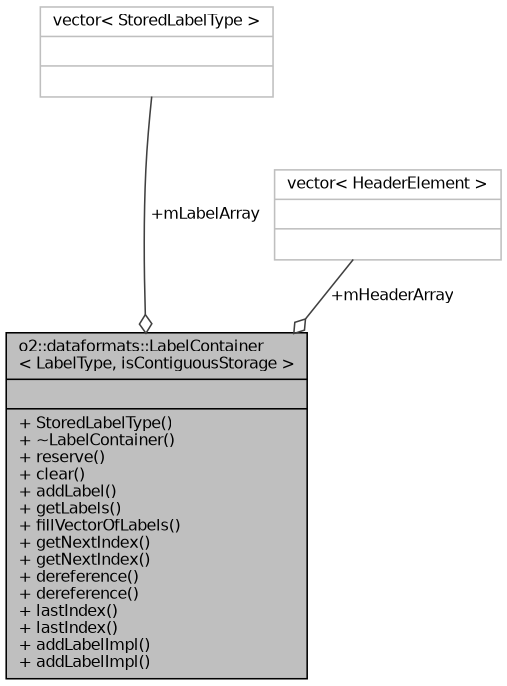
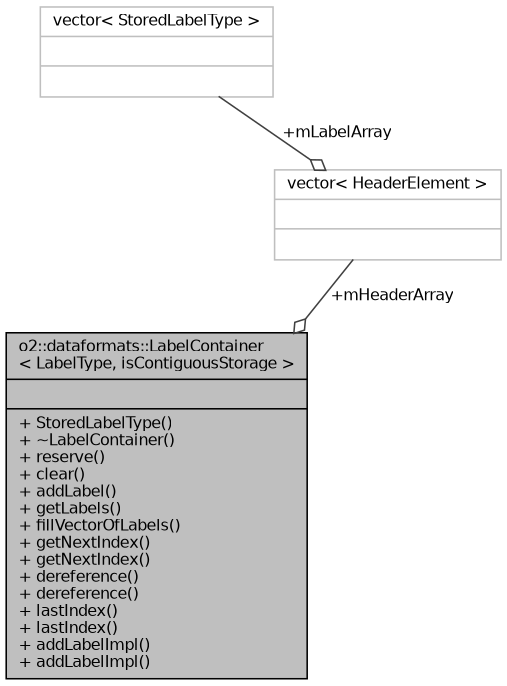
edge "vector< StoredLabelType >" -> "o2::dataformats::LabelContainer": now "vector< StoredLabelType >" -> "vector< HeaderElement >"
